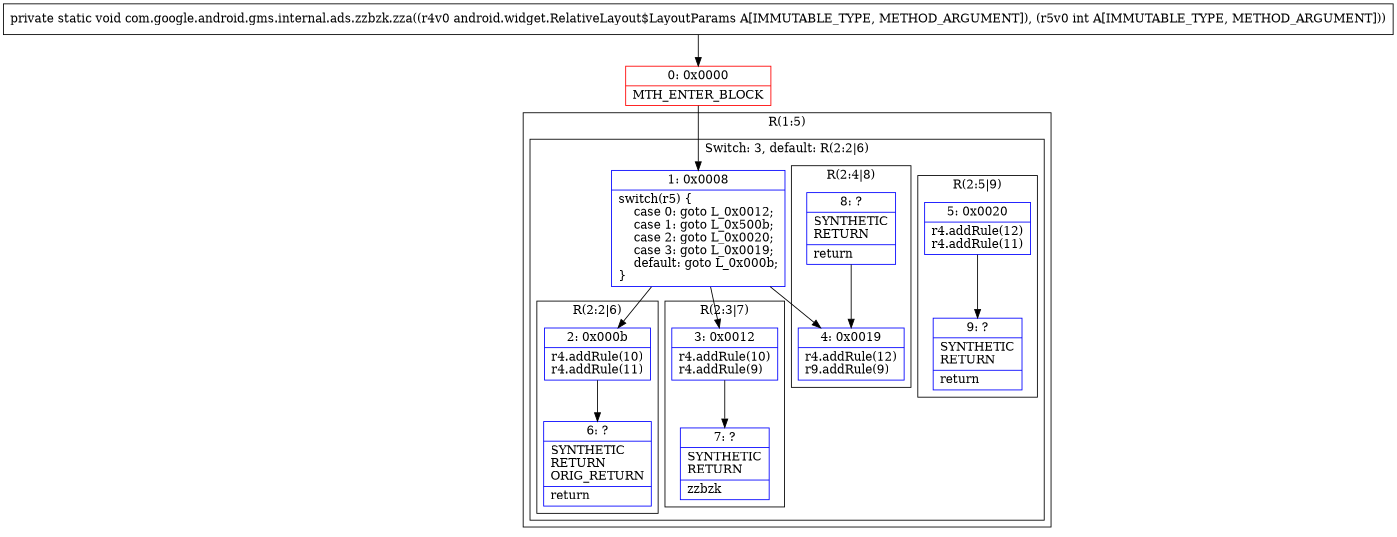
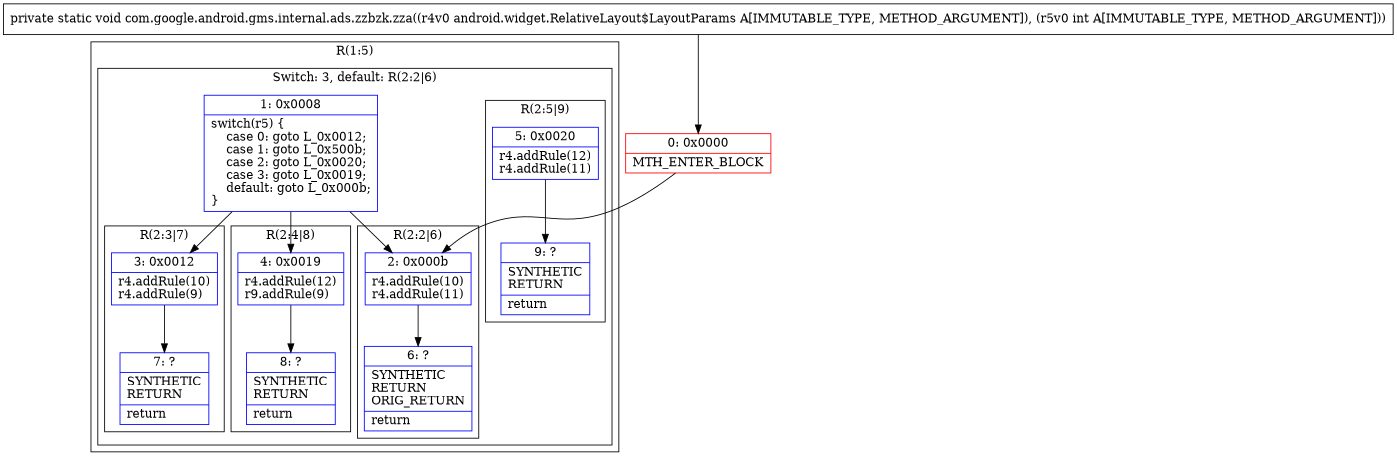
edge "0: 0x0000" -> "1: 0x0008": now "0: 0x0000" -> "2: 0x000b"
edge "8: ?" -> "4: 0x0019": reversed
node "7: ?": text "zzbzk" -> "return"
